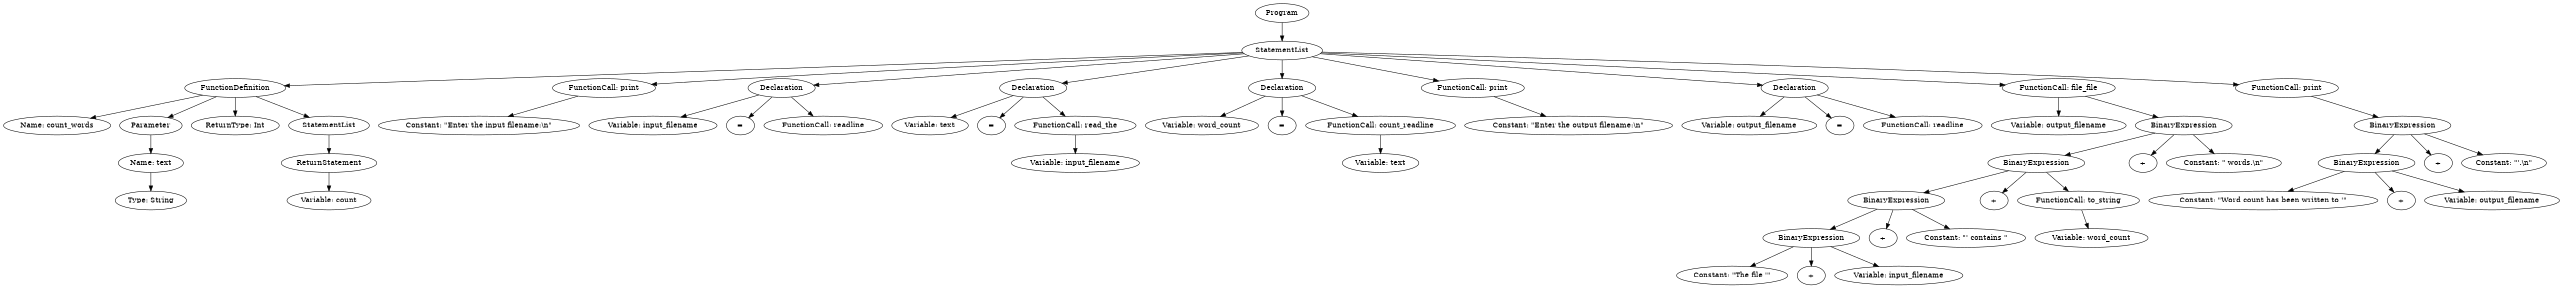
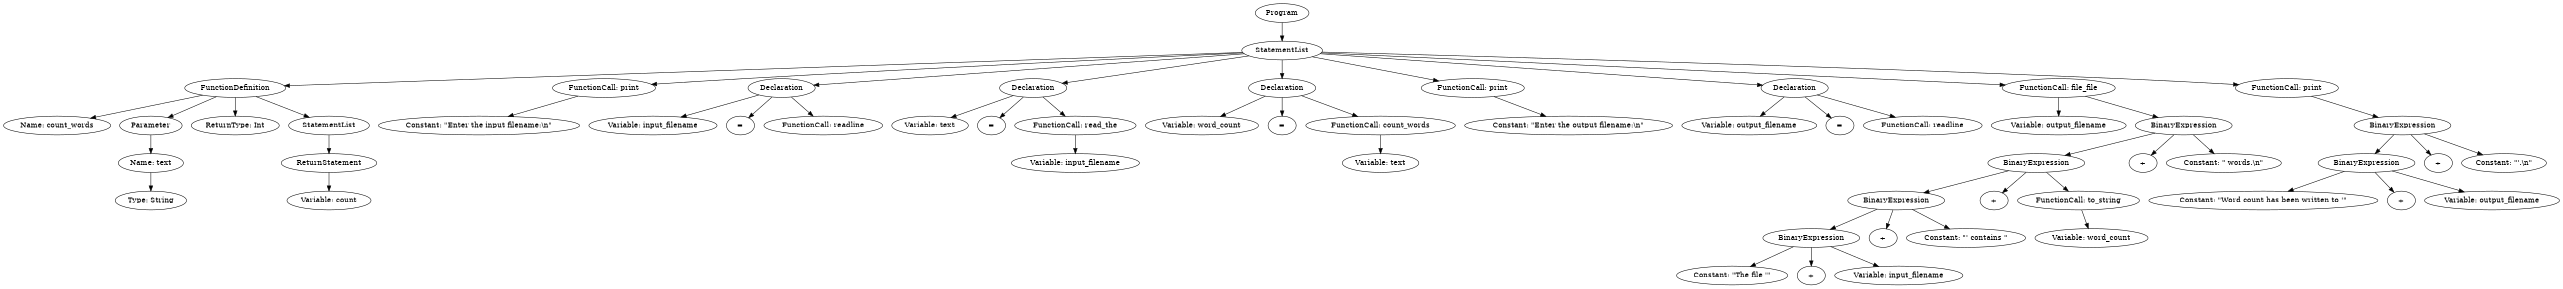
node "FunctionCall: count_readline": label "FunctionCall: count_readline" -> "FunctionCall: count_words"
